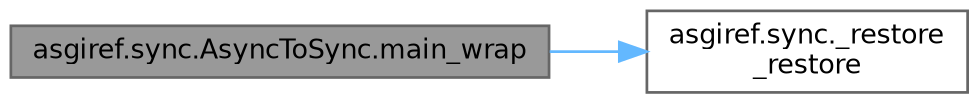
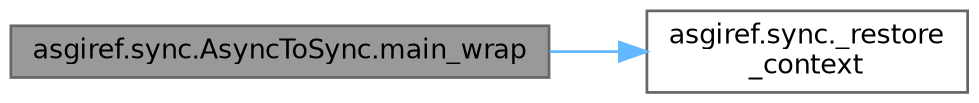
node "asgiref.sync._restore _restore": label "asgiref.sync._restore _restore" -> "asgiref.sync._restore _context"
